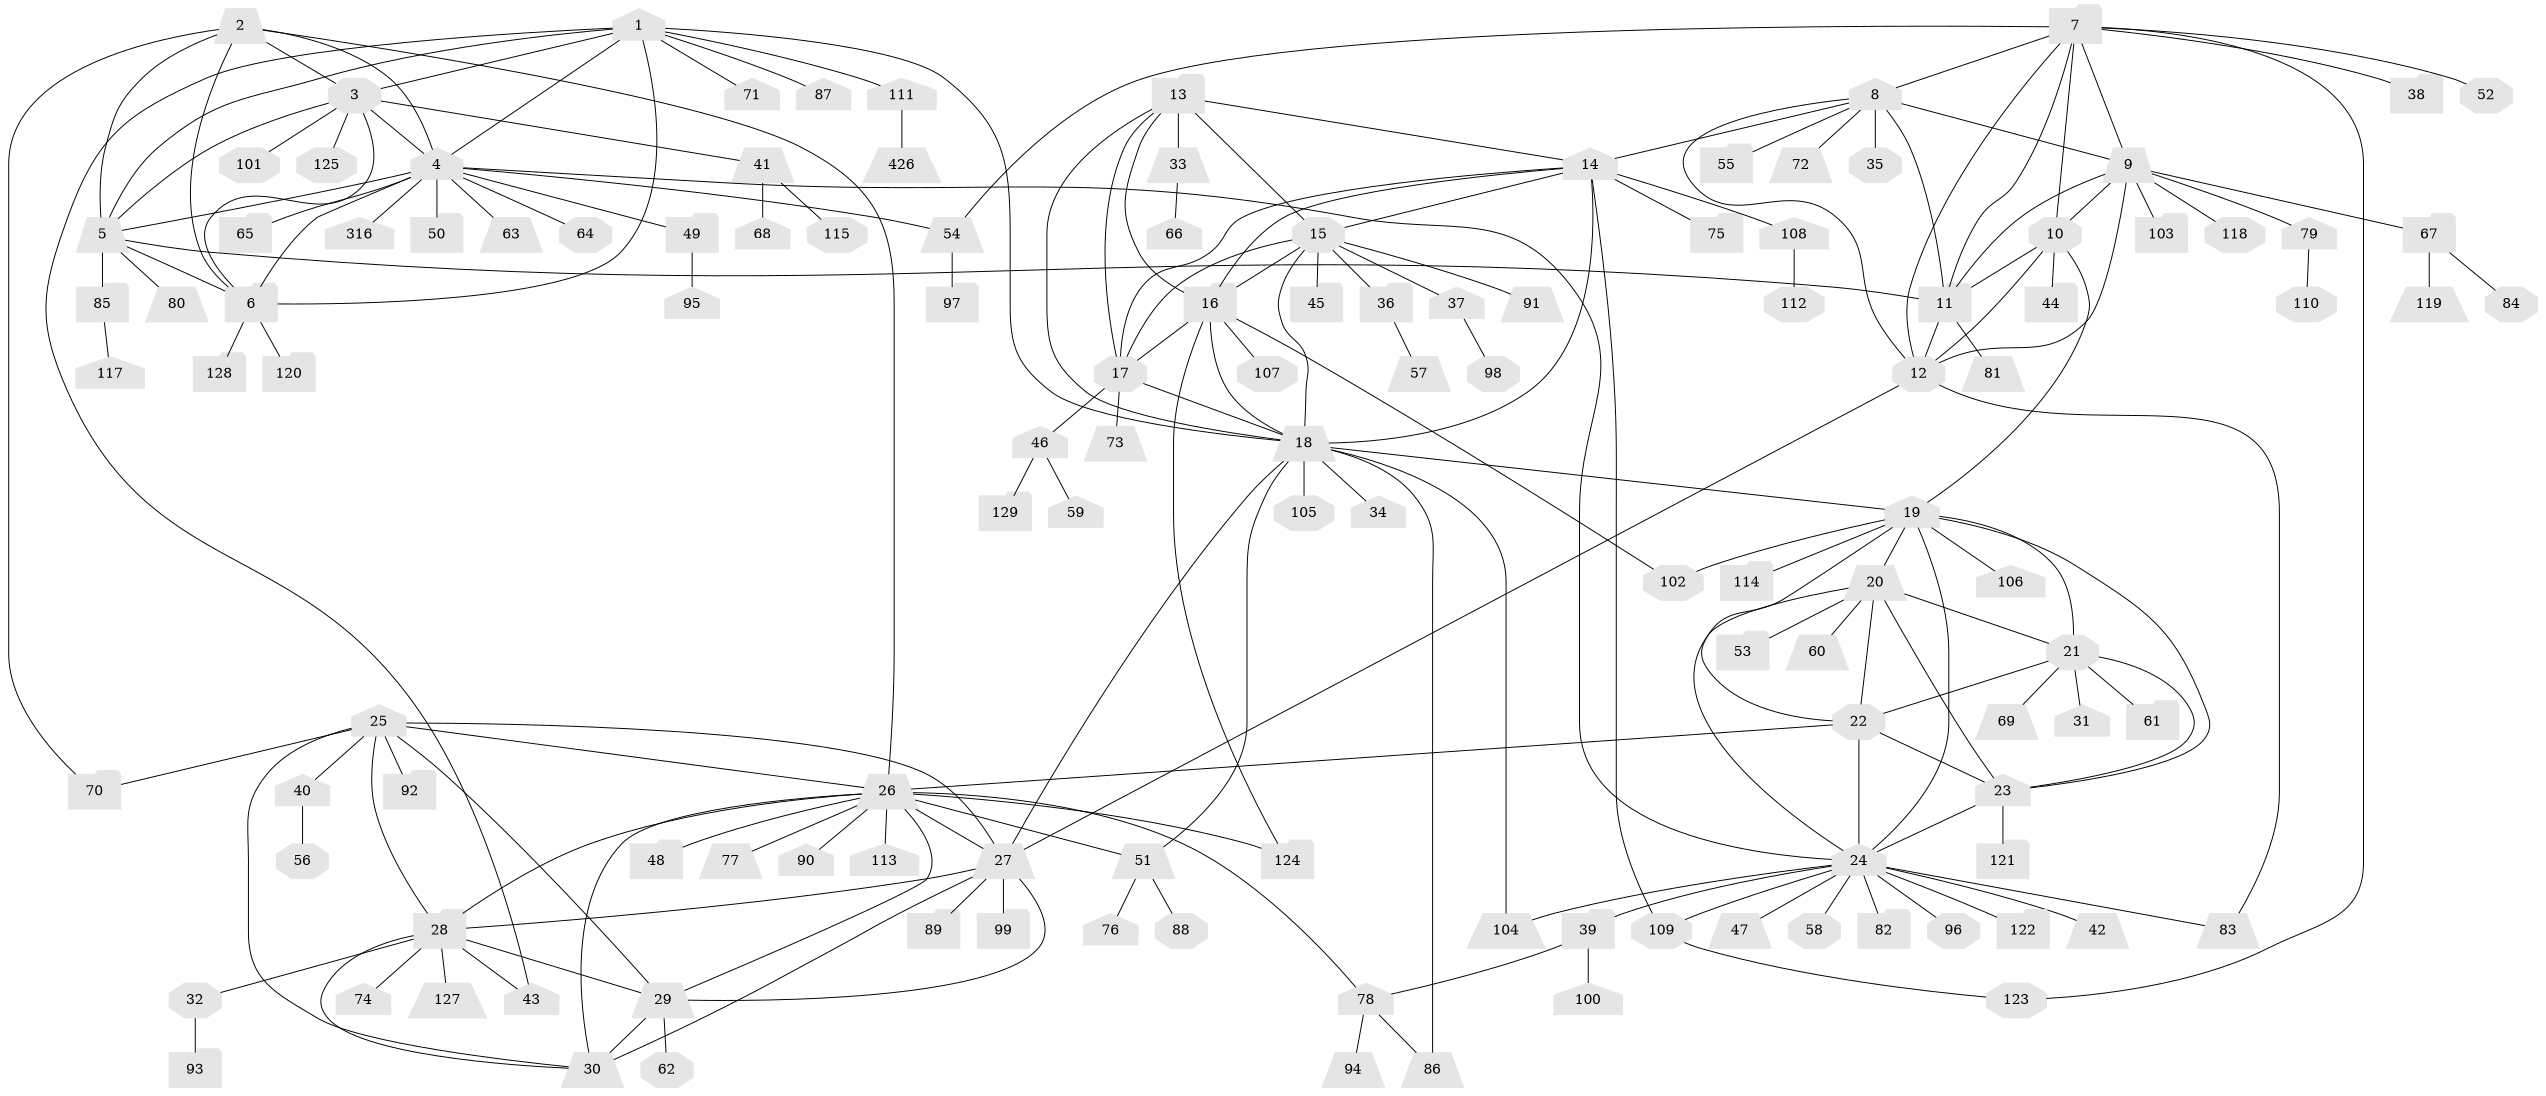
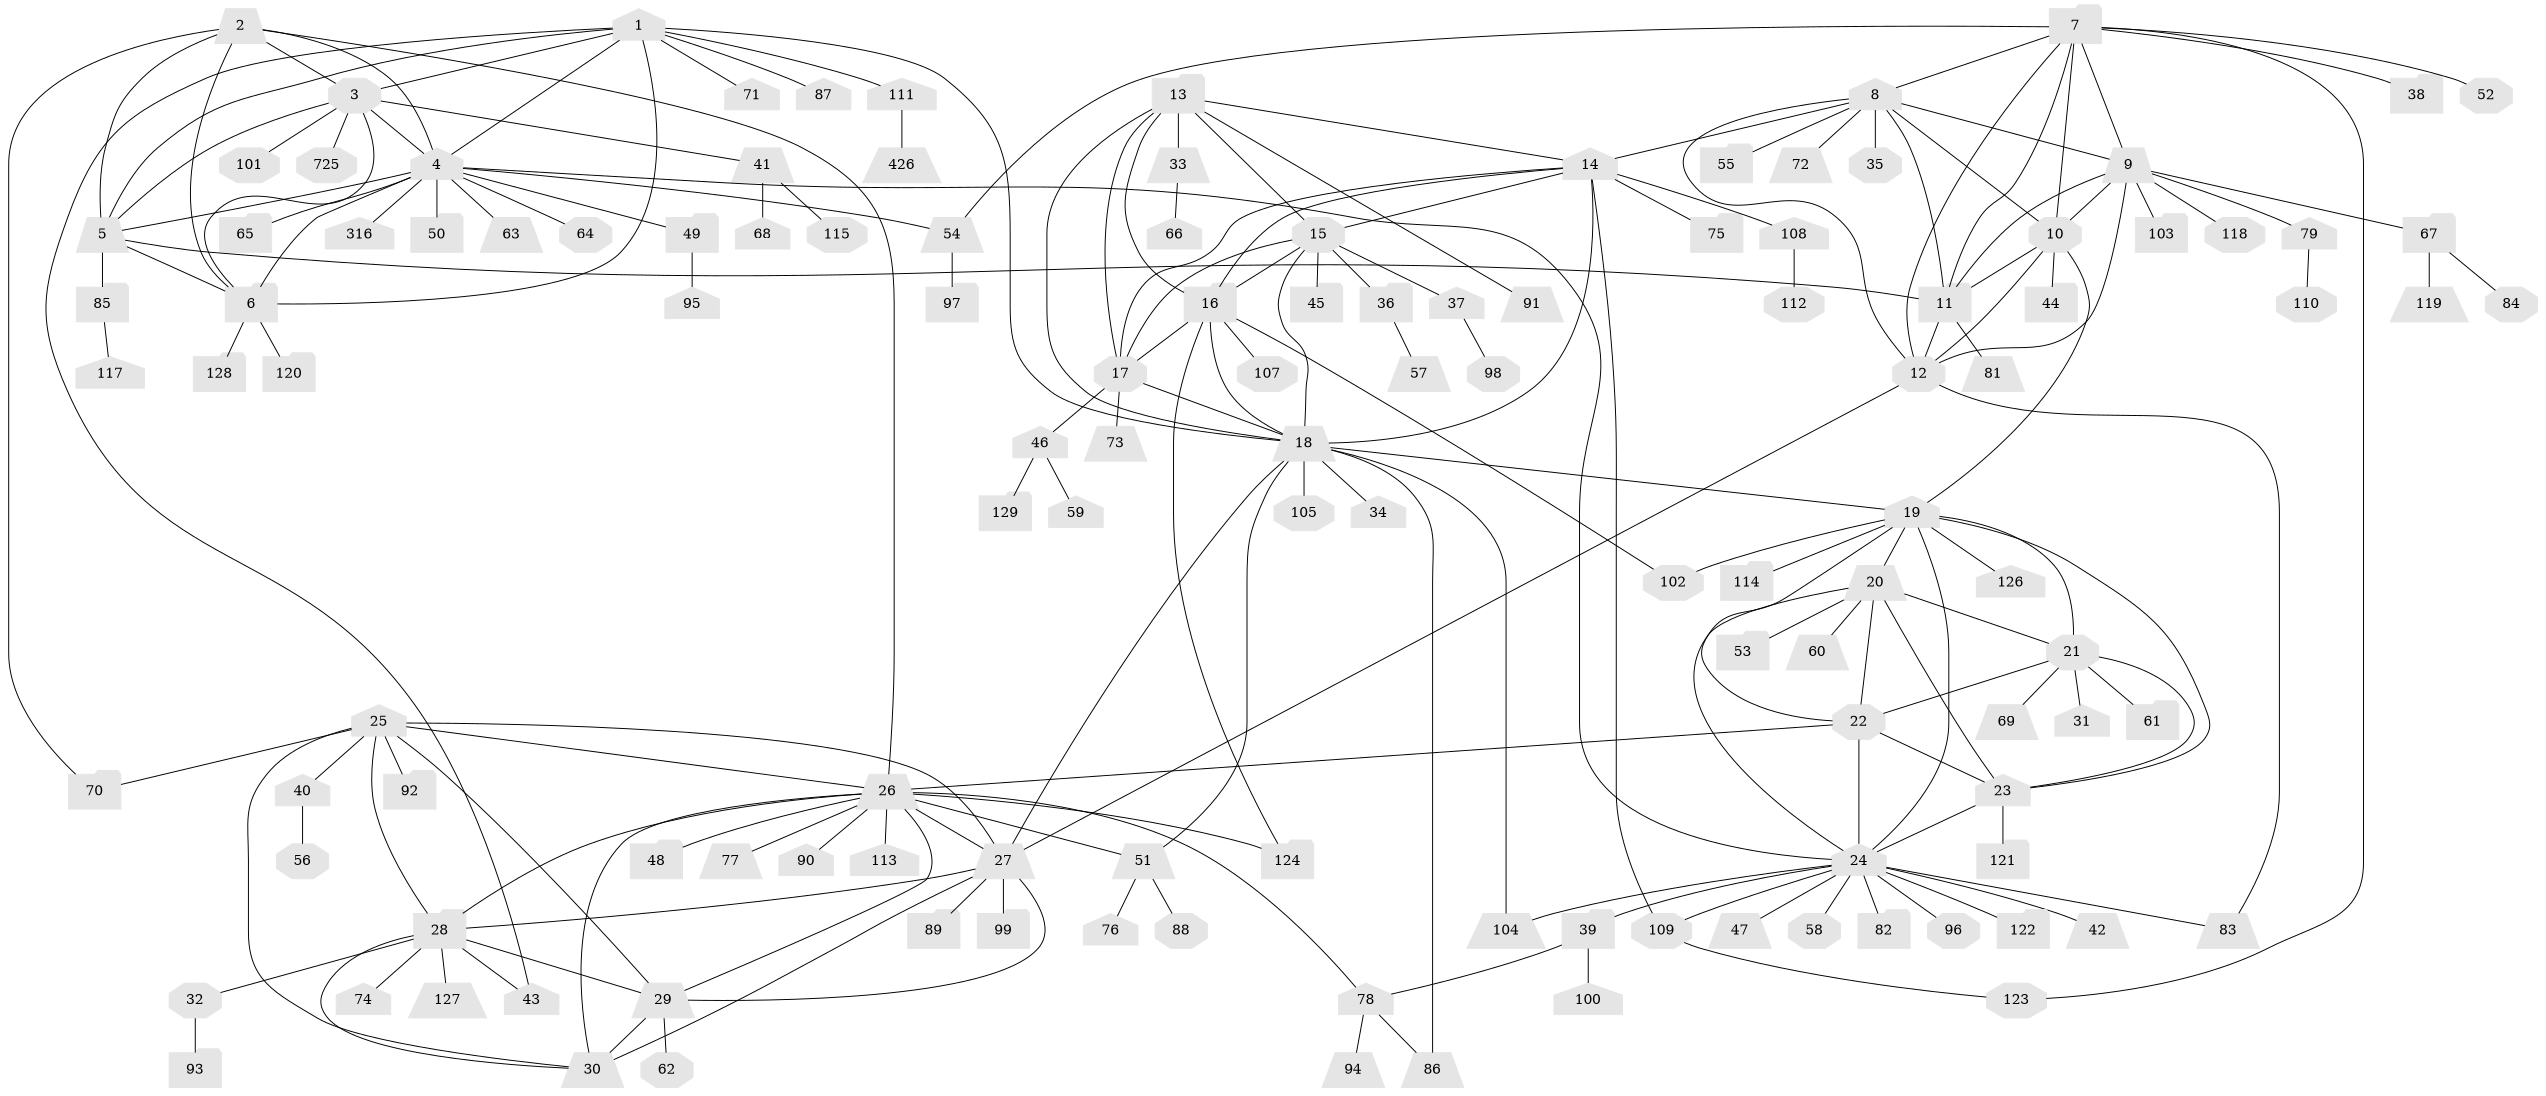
edge "8" -- "10": added
node "125": label "125" -> "725"
edge "15" -- "91": now "13" -- "91"
node "80": removed
node "106": label "106" -> "126"
